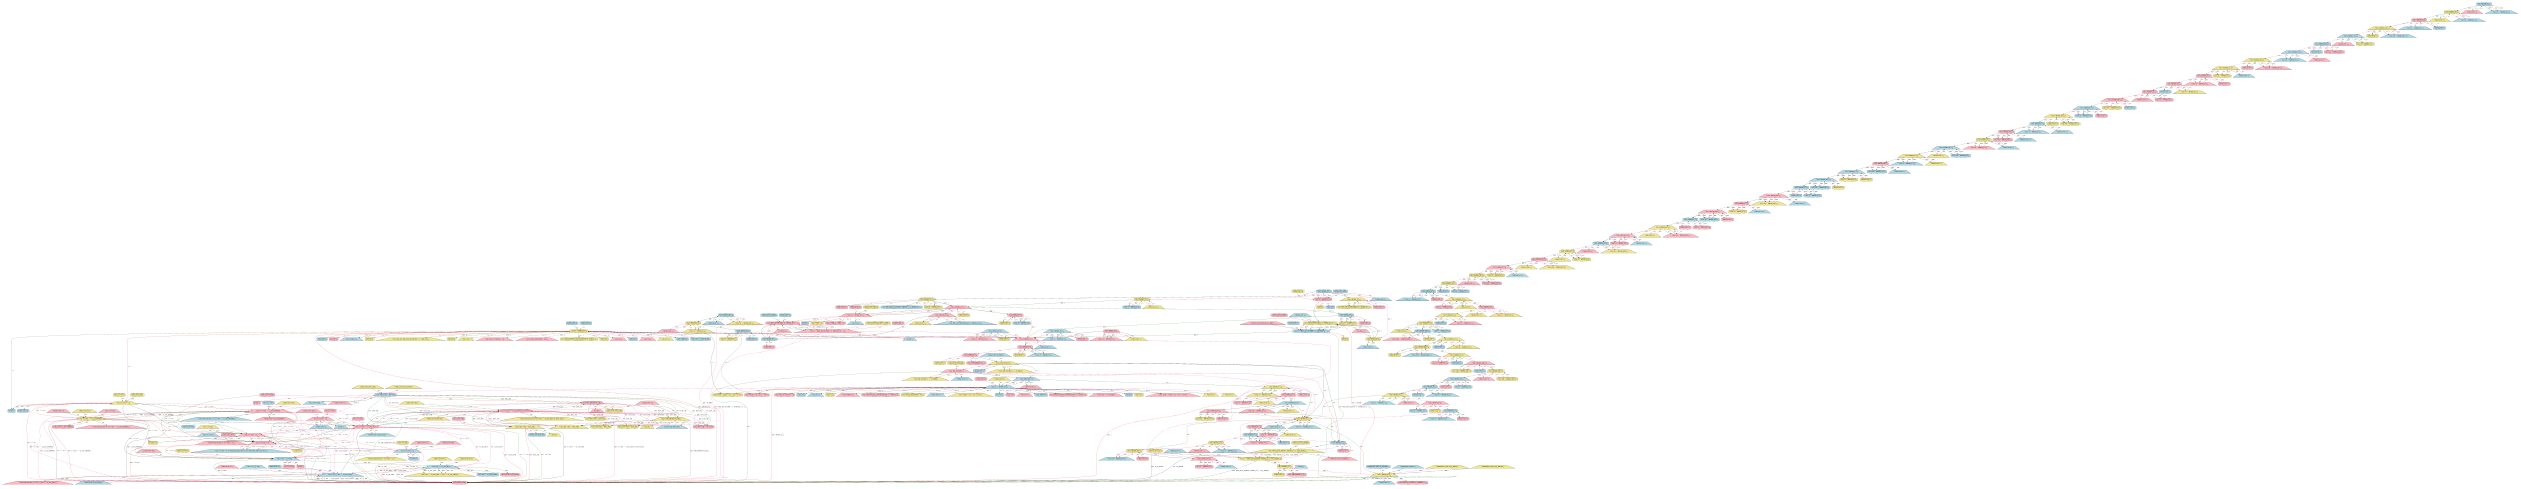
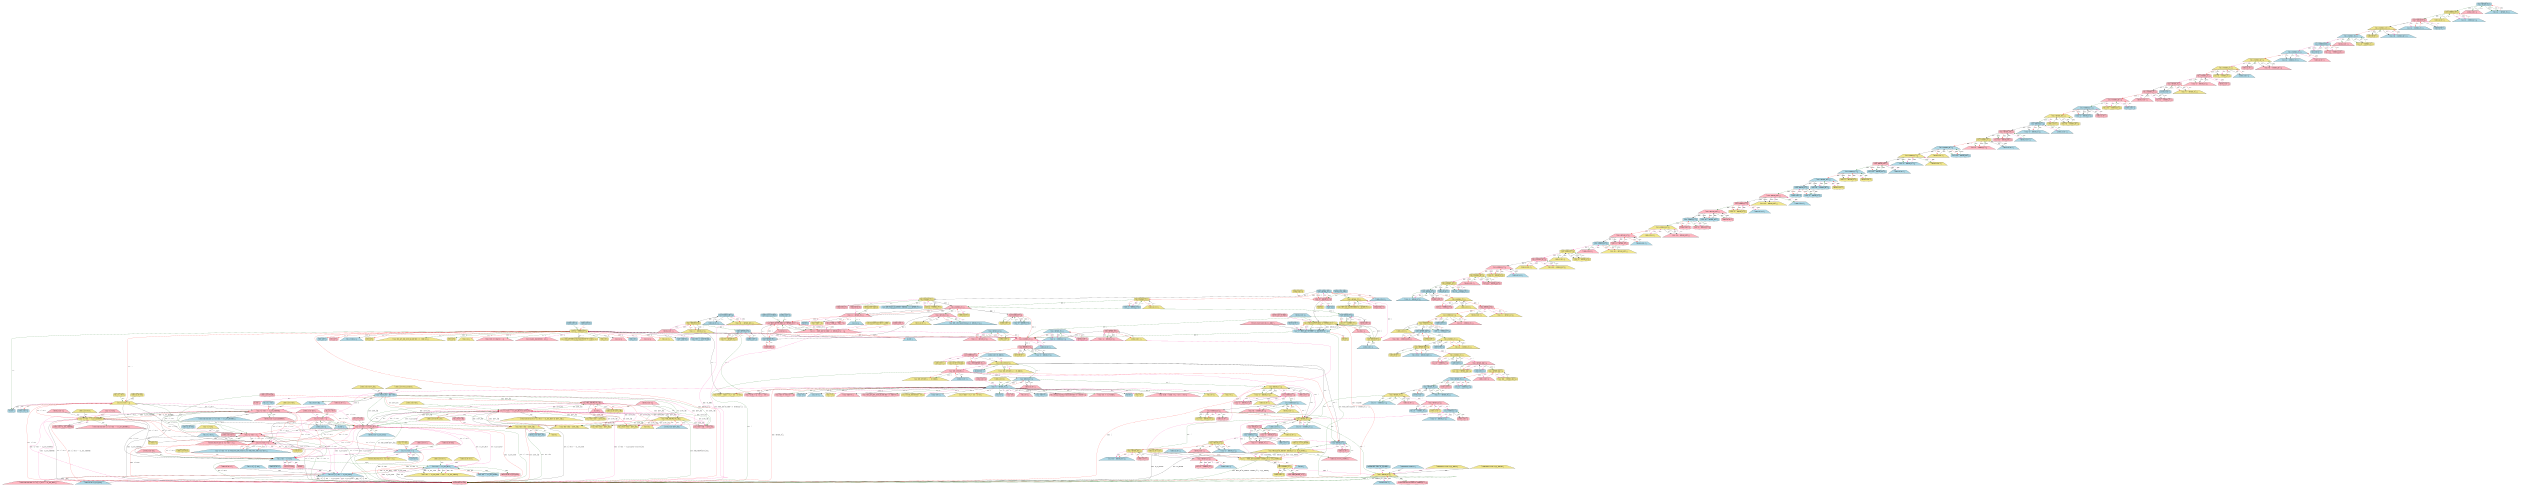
edge "(Call,acc = ci->acc)" -> "(Call,acc == CI_ACC_SKIP)": label "DDG: acc" -> "AST: "
